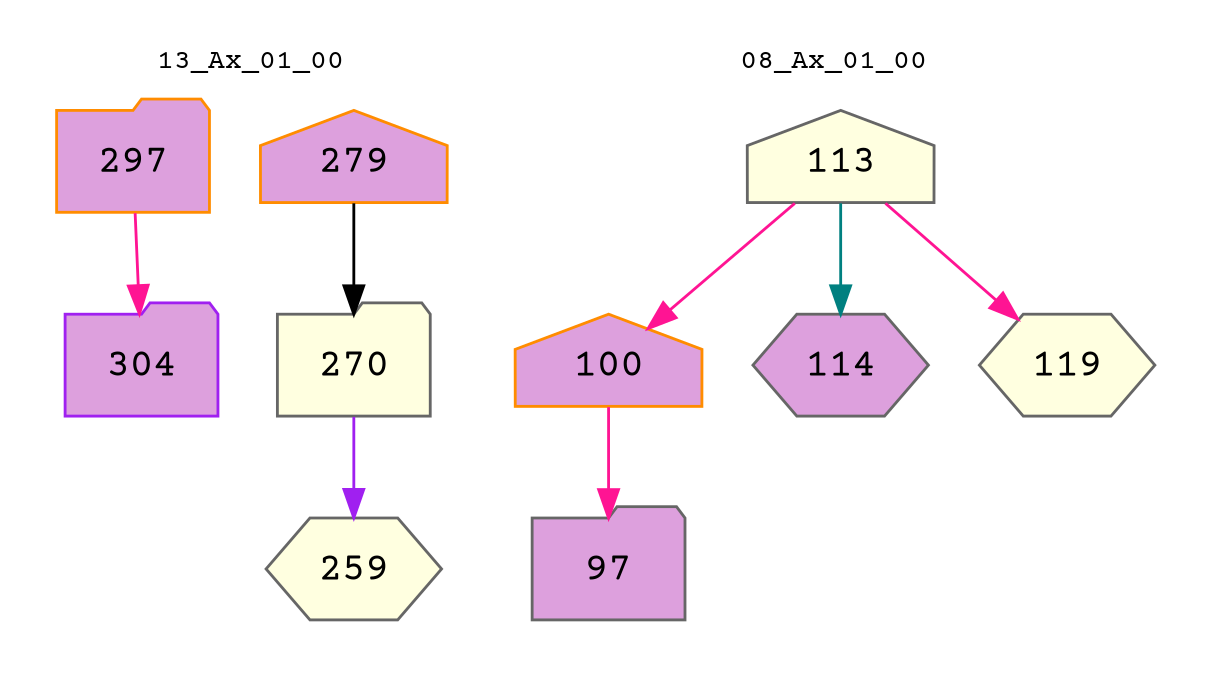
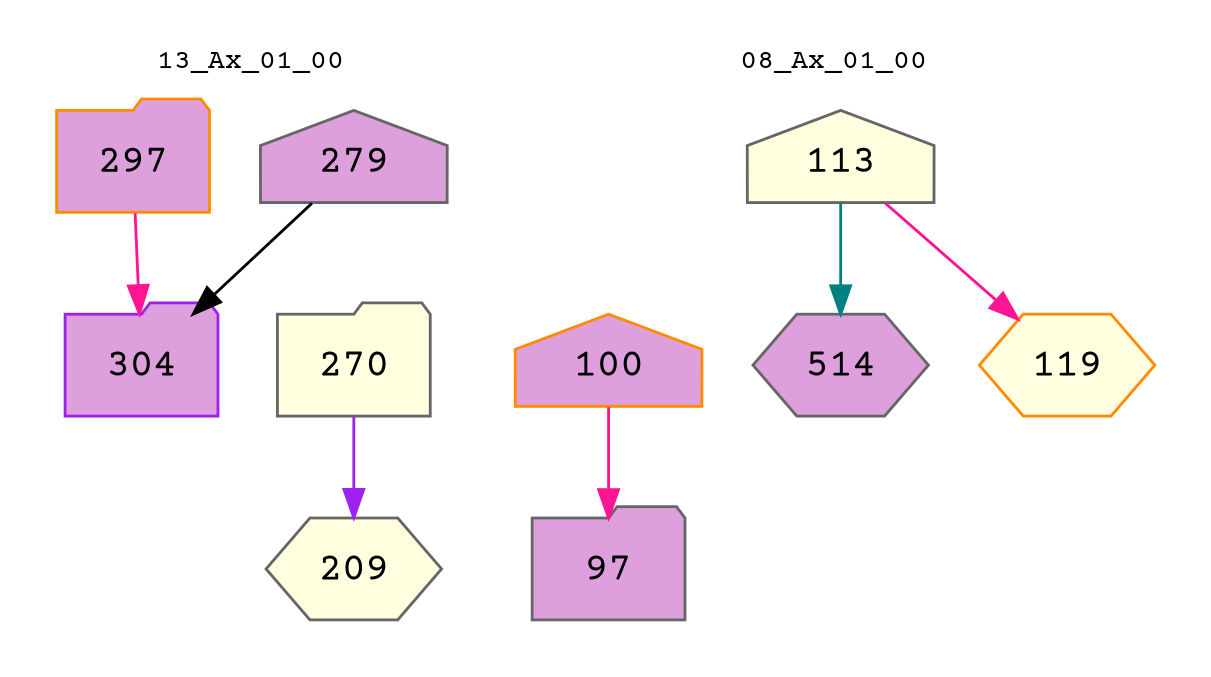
node "279": color darkorange -> gray40
edge "279" -> "270": now "279" -> "304"
edge "113" -> "100": removed
node "114": label "114" -> "514"
node "119": color gray40 -> darkorange
node "259": label "259" -> "209"
